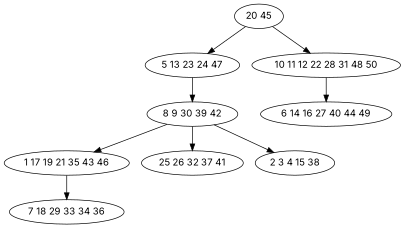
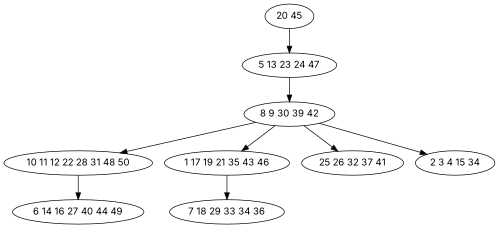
edge "20 45" -> "10 11 12 22 28 31 48 50": now "8 9 30 39 42" -> "10 11 12 22 28 31 48 50"
node "2 3 4 15 38": label "2 3 4 15 38" -> "2 3 4 15 34"
